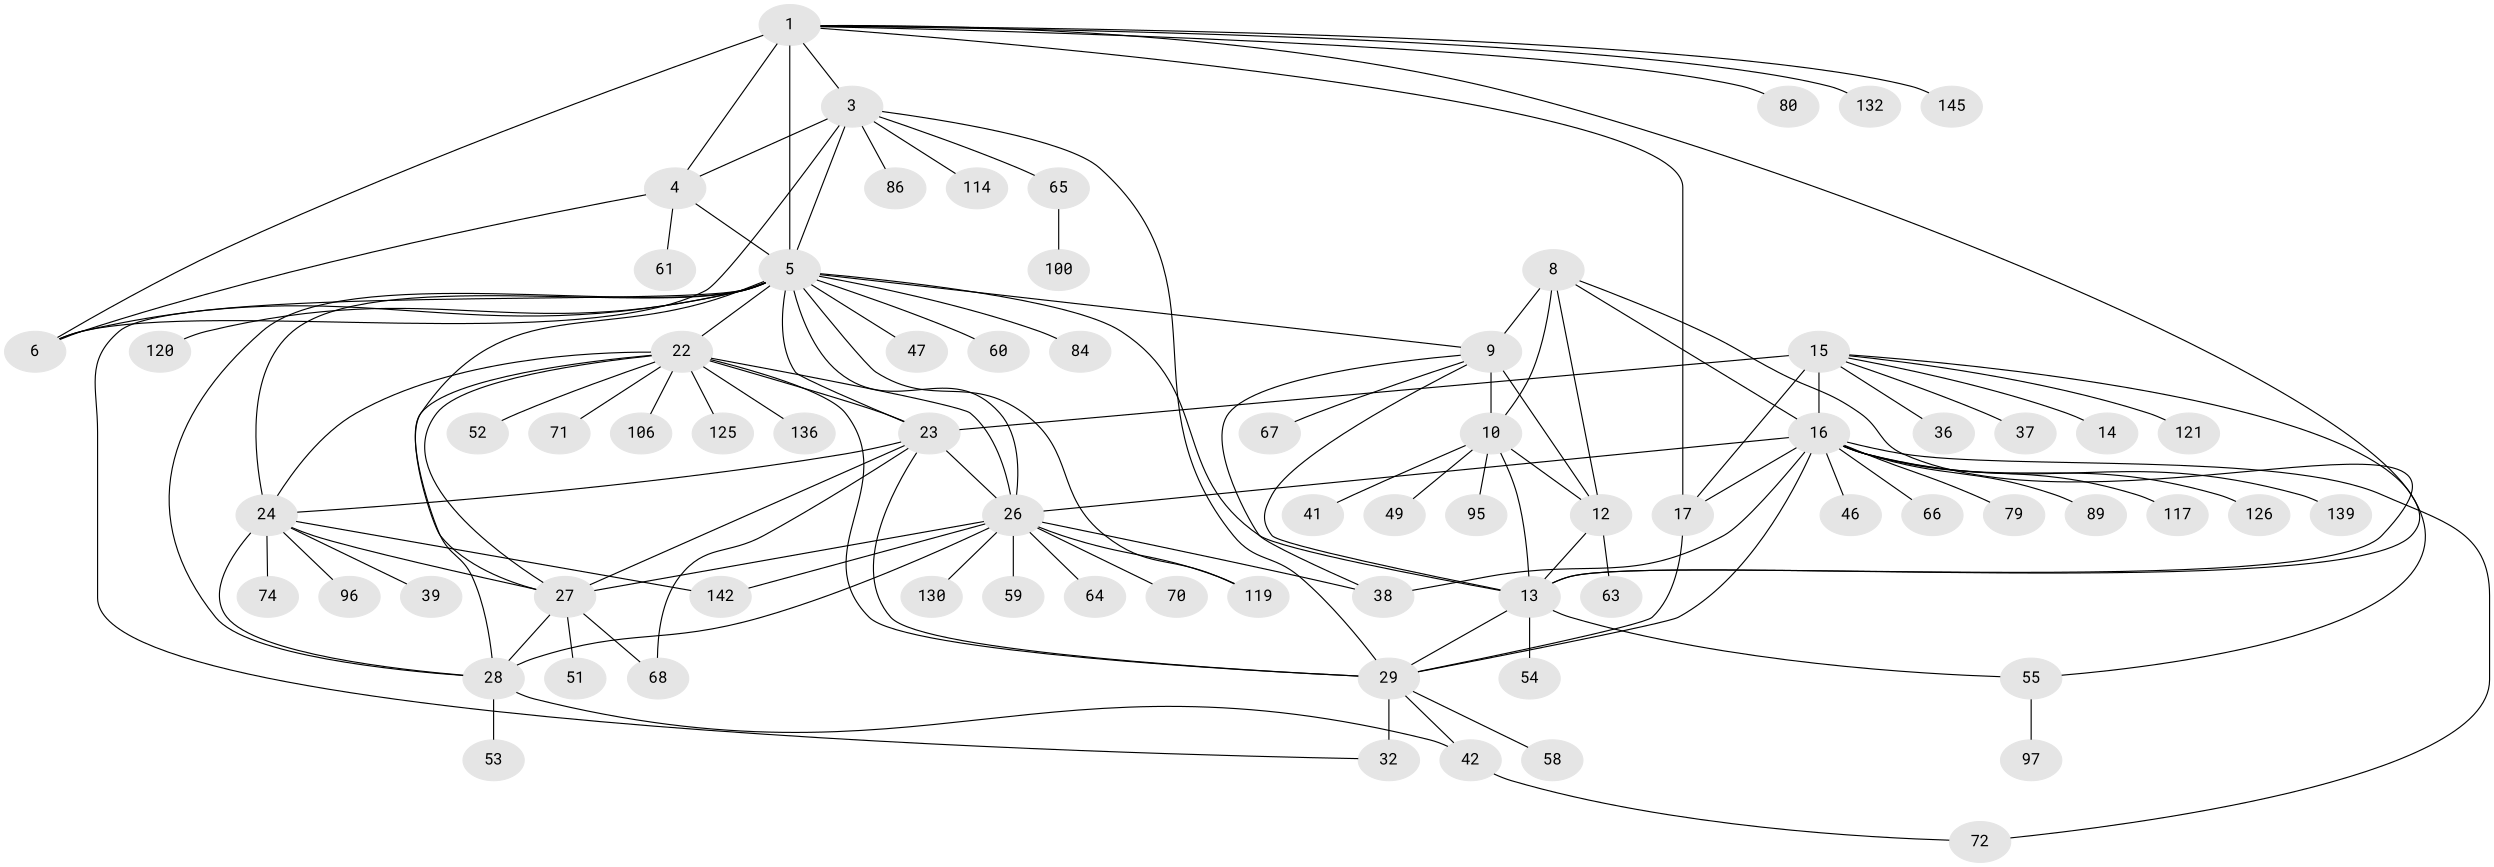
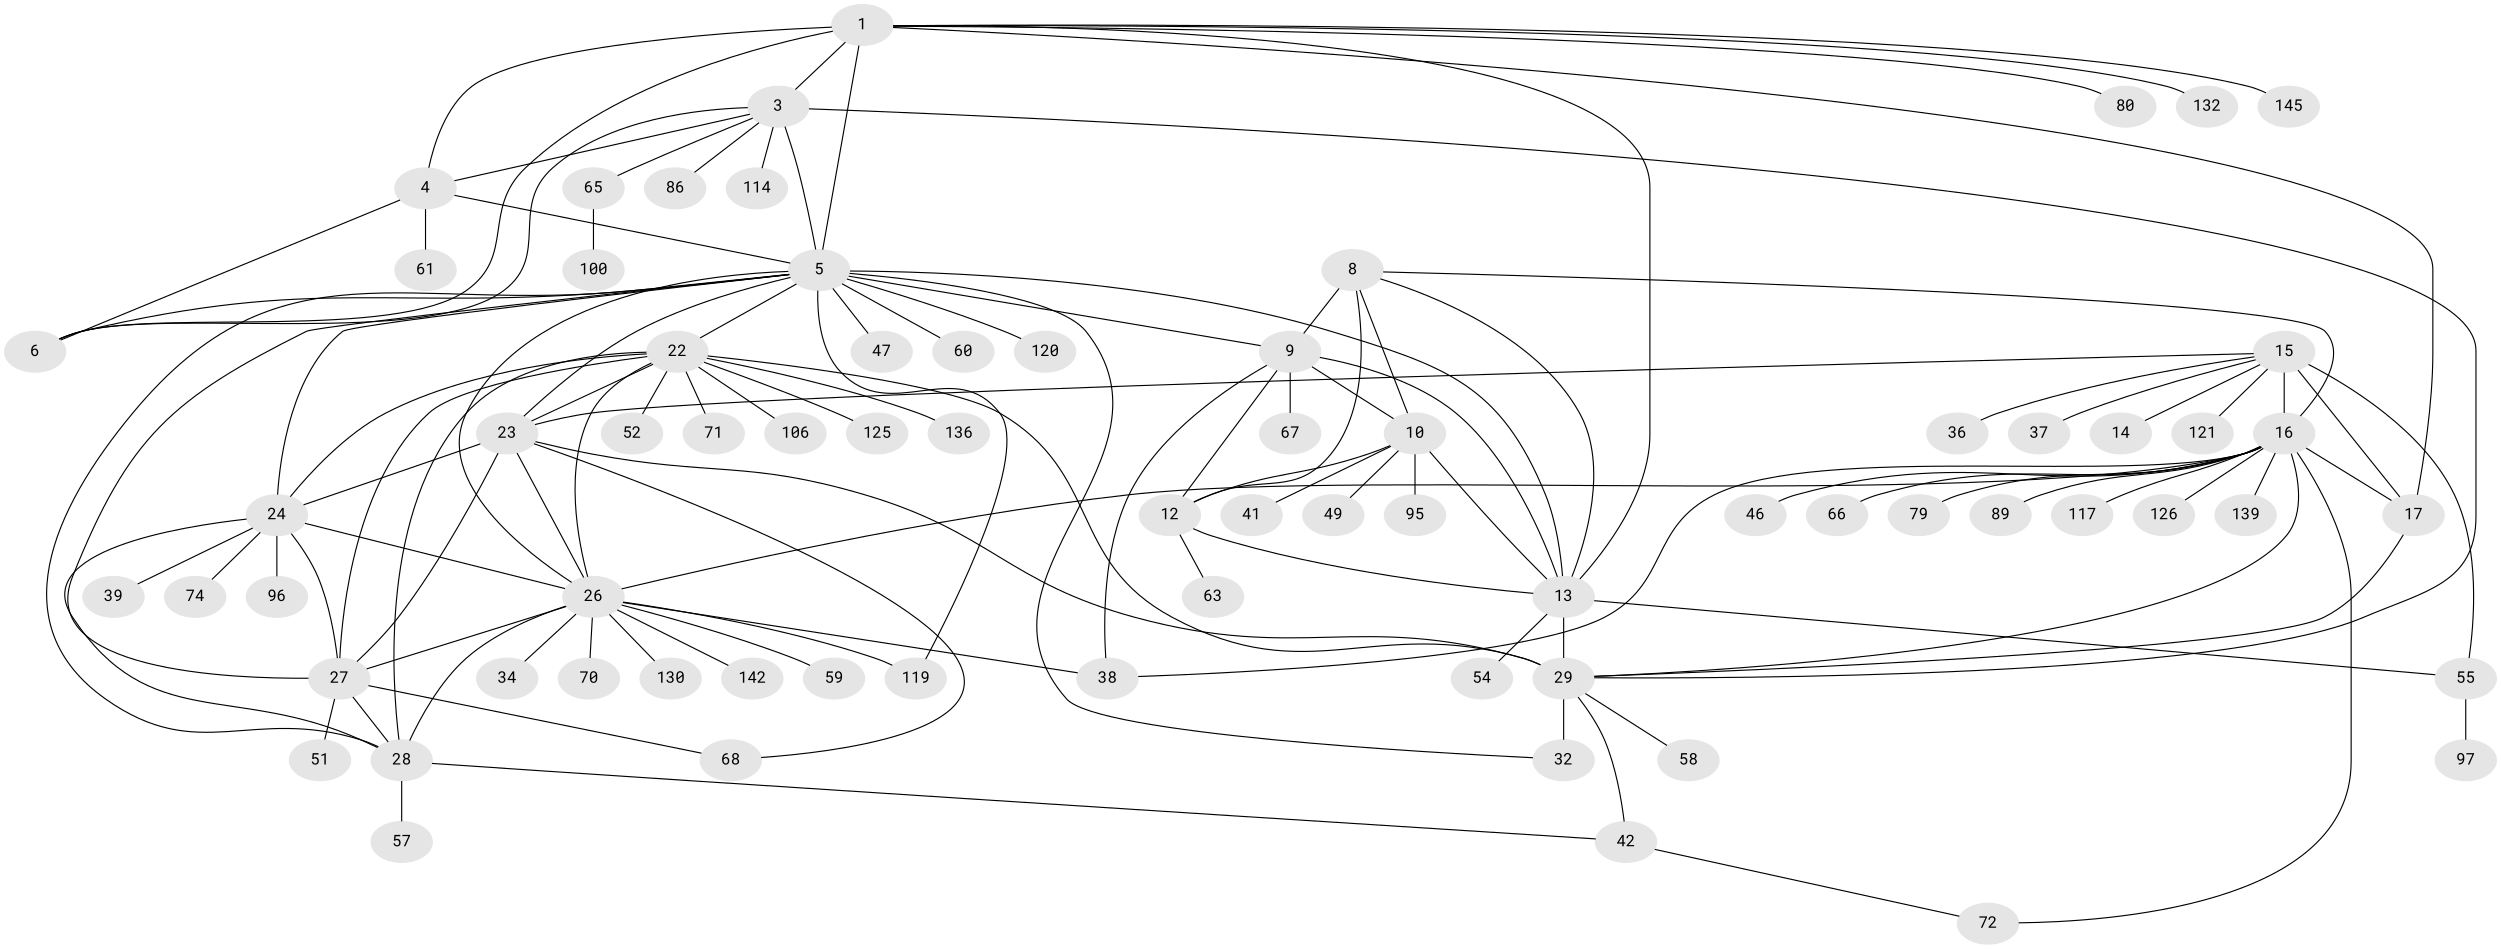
node "84": removed
edge "24" -- "142": now "24" -- "26"
node "64": label "64" -> "34"
node "53": label "53" -> "57"
